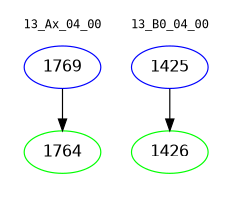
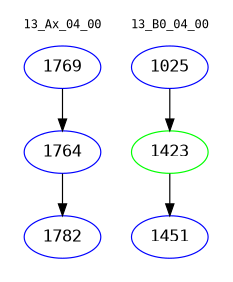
node "1425": label "1425" -> "1025"
node "1764": color green -> blue
node "1426": label "1426" -> "1423"
node "1782": added
node "1451": added
